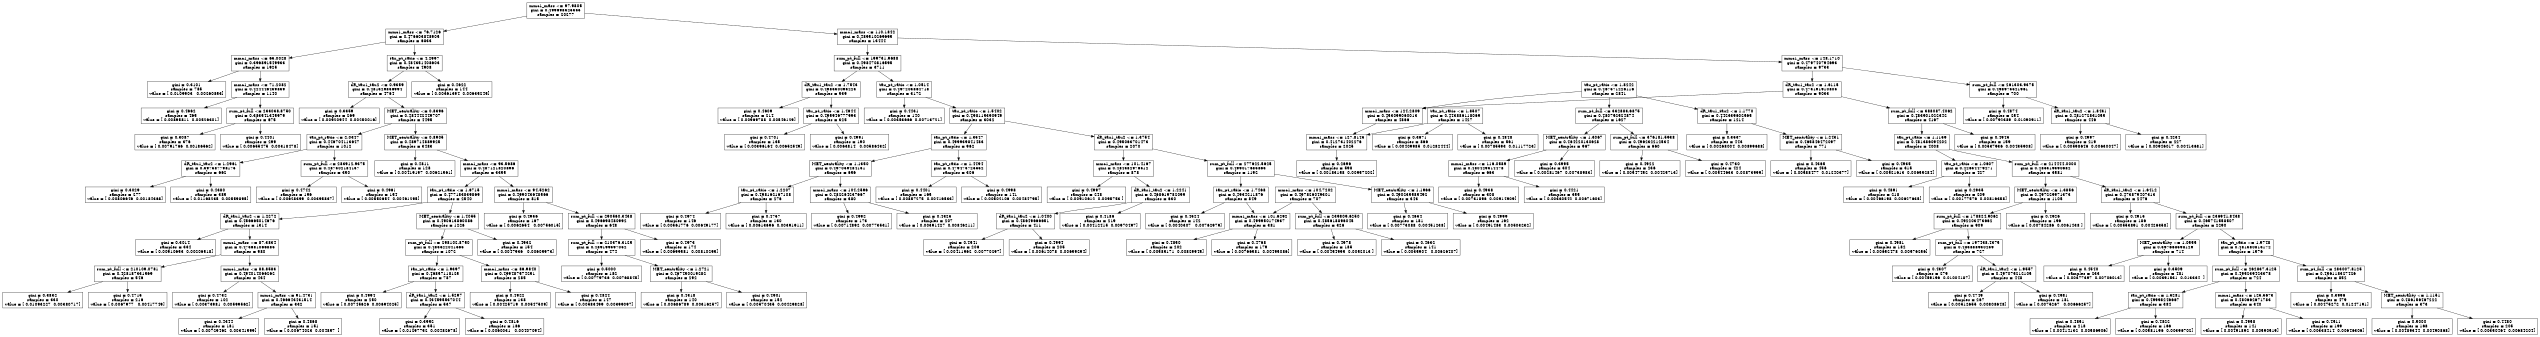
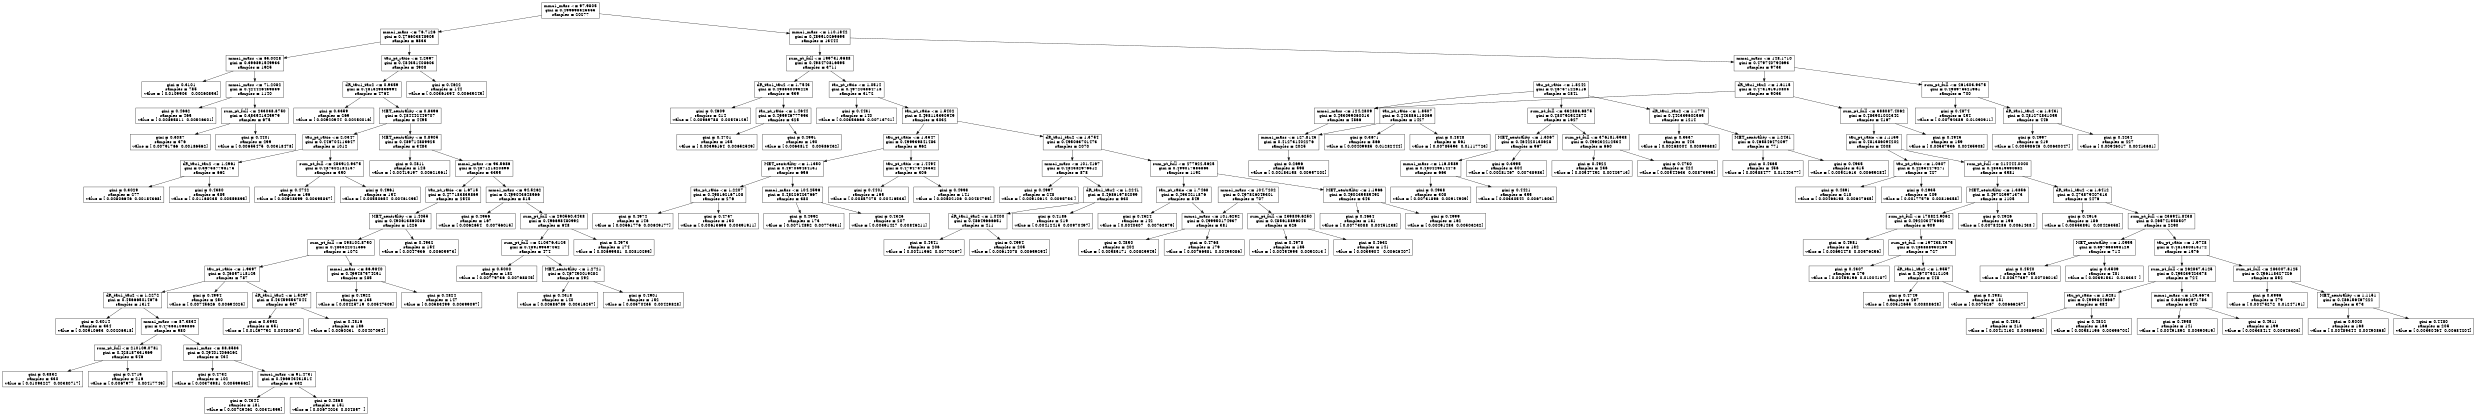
edge "tau_pt_ratio <= 1.6715 gini = 0.477183839869 samples = 2540" -> "dR_tau1_tau2 <= 1.2272 gini = 0.456665014676 samples = 1314": now "tau_pt_ratio <= 1.9397 gini = 0.46857118125 samples = 787" -> "dR_tau1_tau2 <= 1.2272 gini = 0.456665014676 samples = 1314"
node "mmc1_mass <= 125.5673 gini = 0.480662671783 samples = 340": label "mmc1_mass <= 125.5673 gini = 0.480662671783 samples = 340" -> "mmc1_mass <= 125.5673 gini = 0.680662671783 samples = 340"
